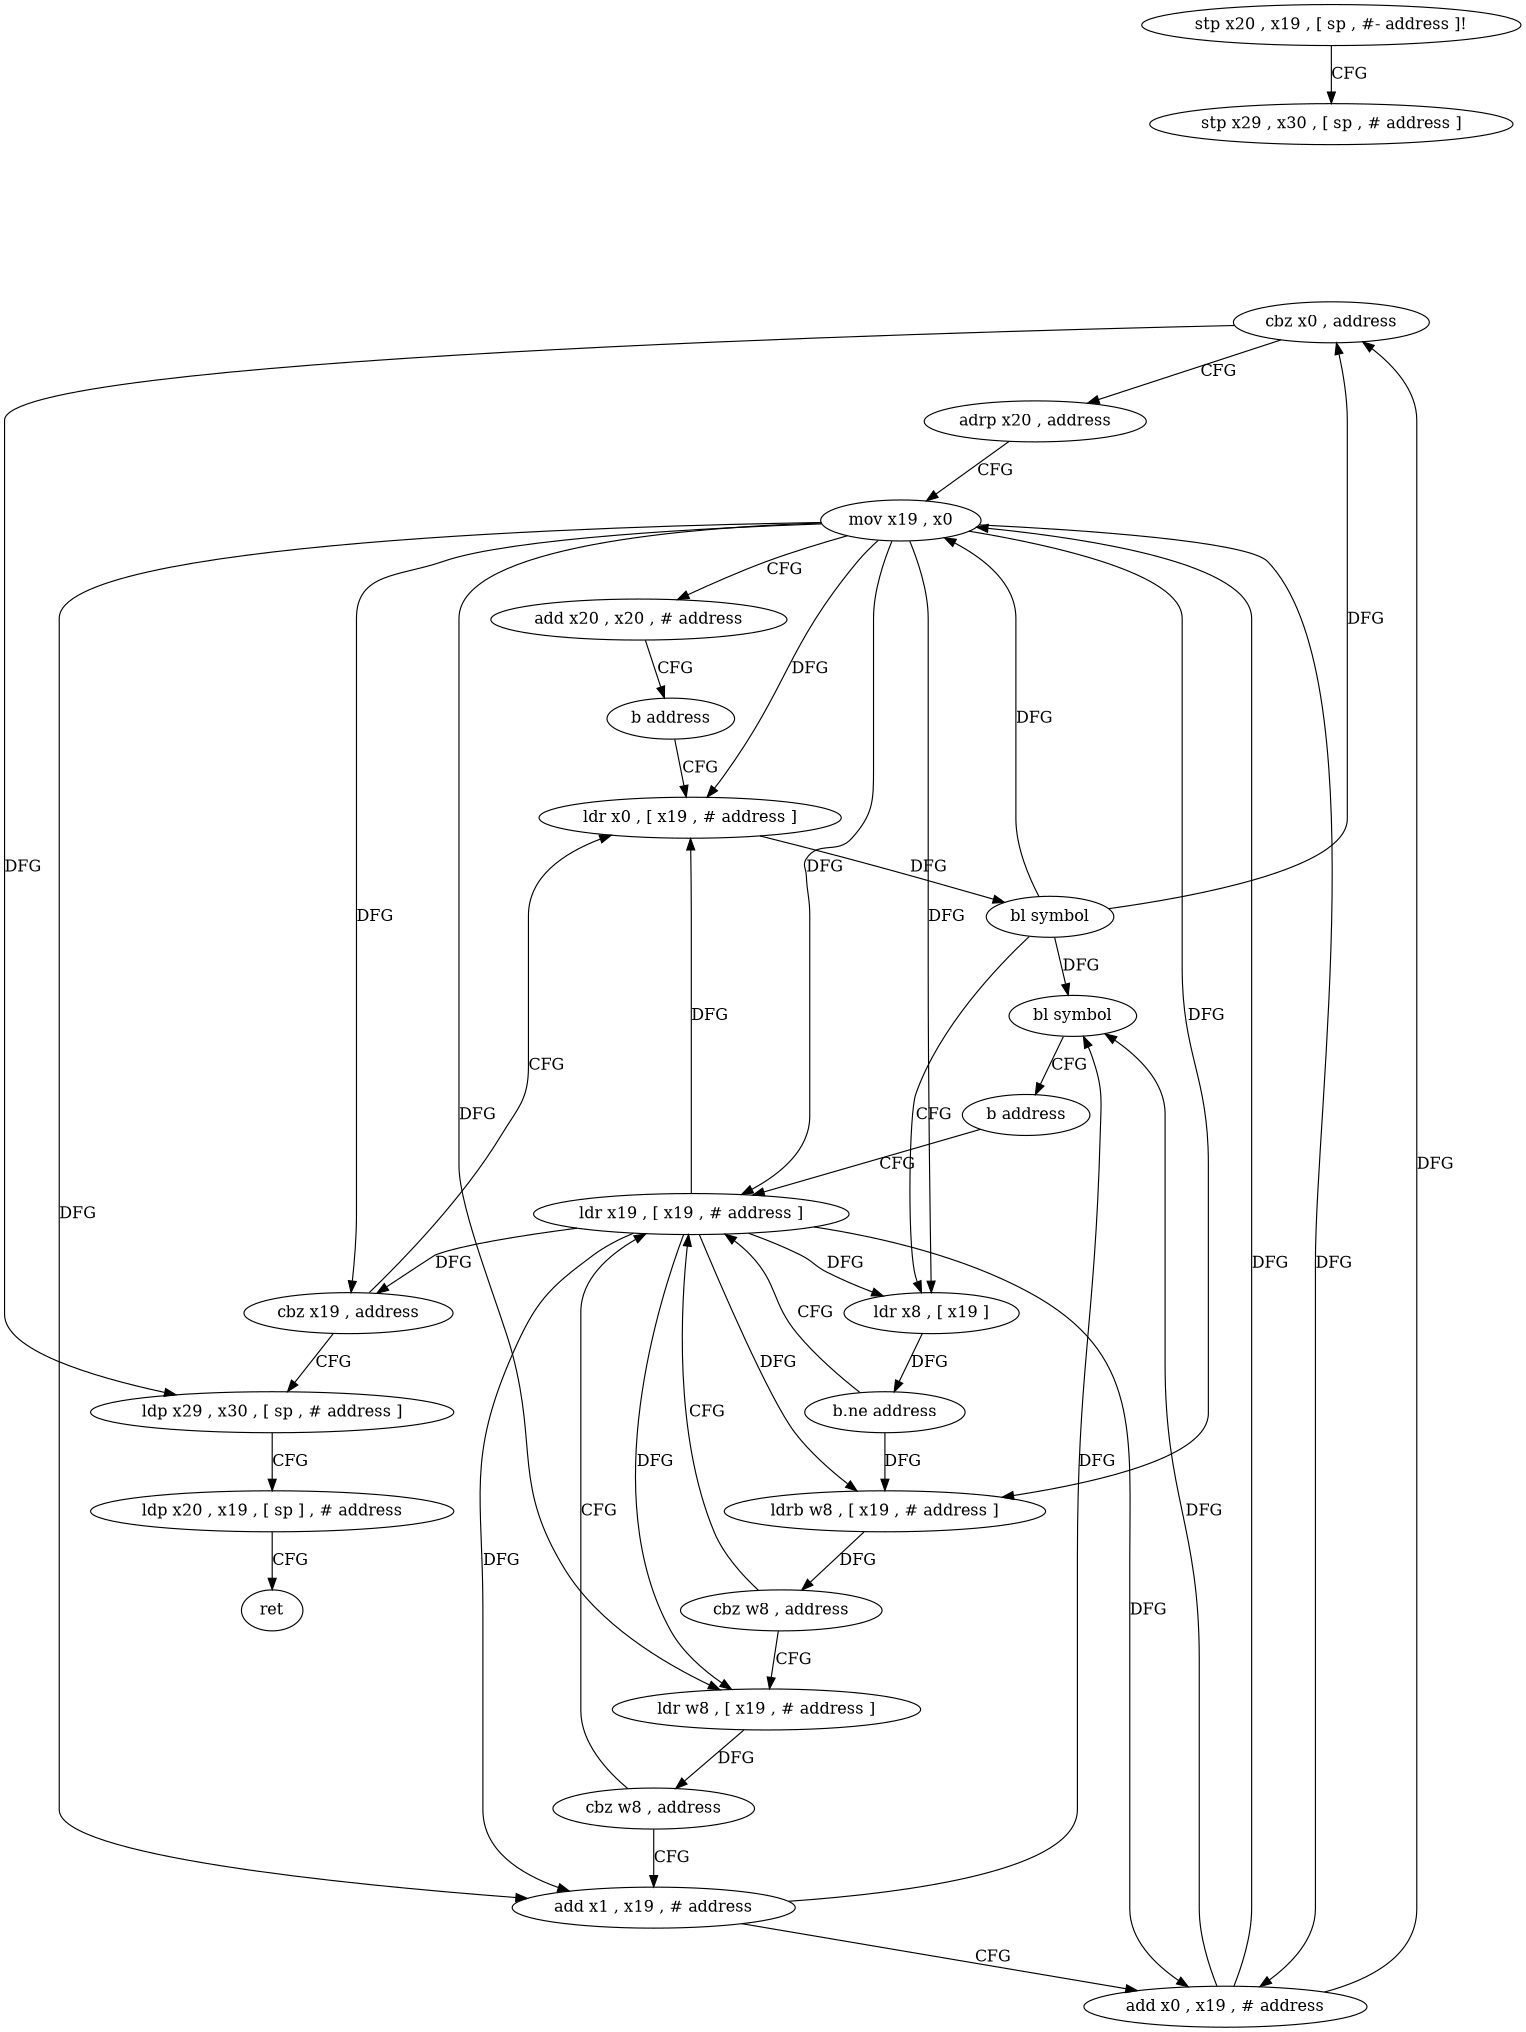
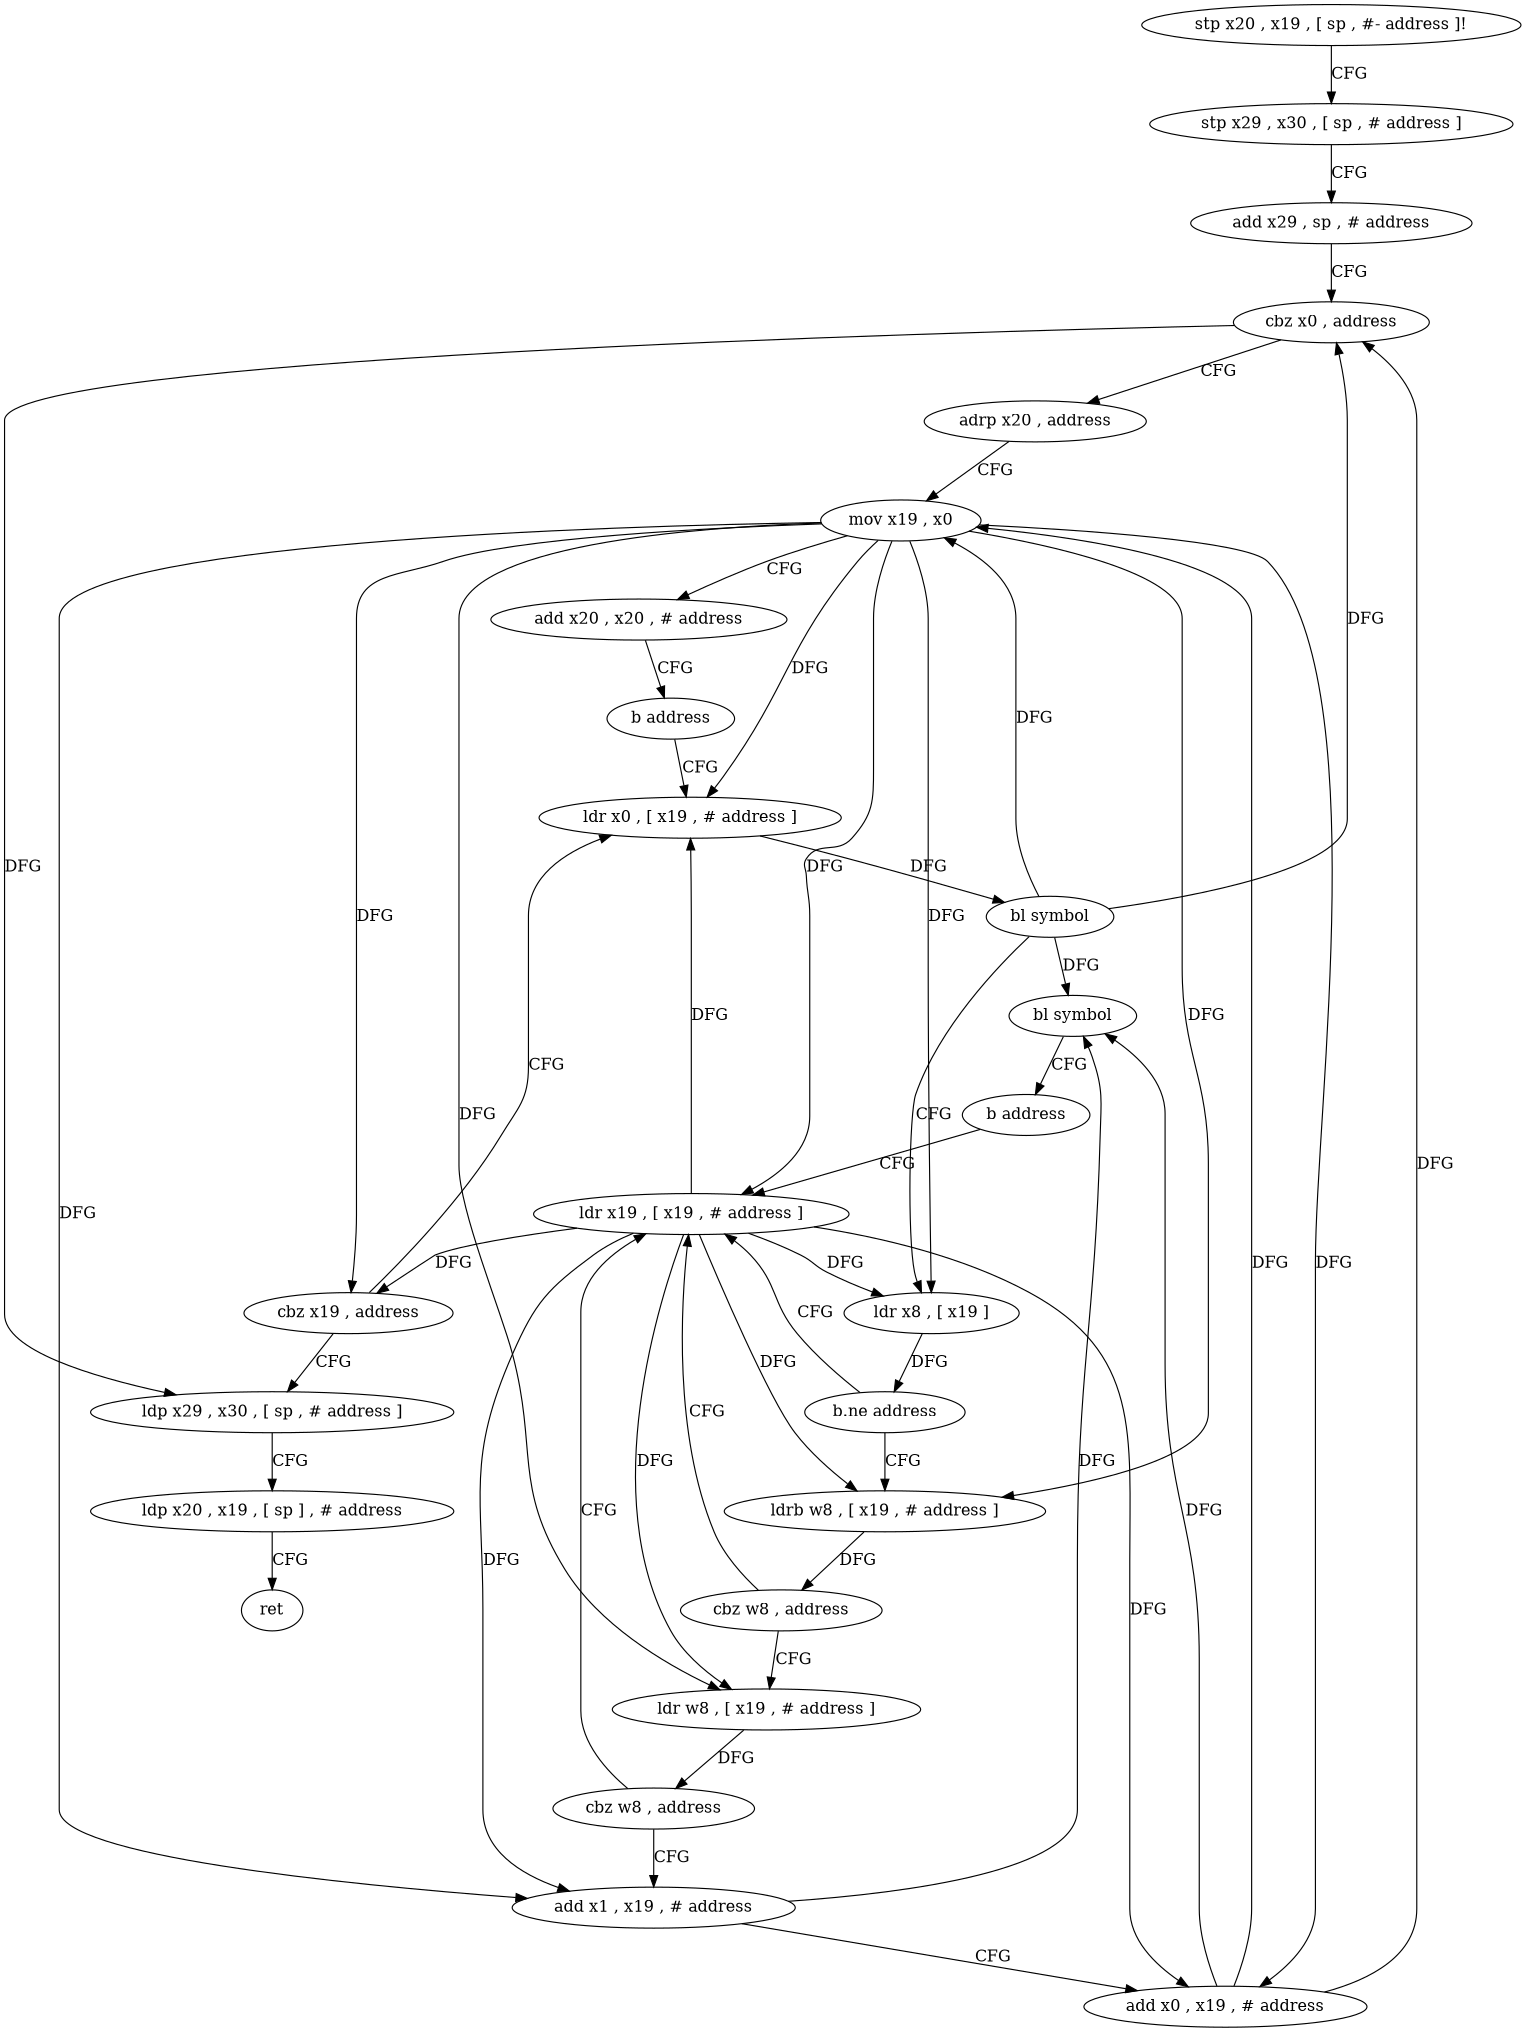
node "add x29 , sp , # address": added
edge "b.ne address" -> "ldrb w8 , [ x19 , # address ]": label "DFG" -> "CFG"
